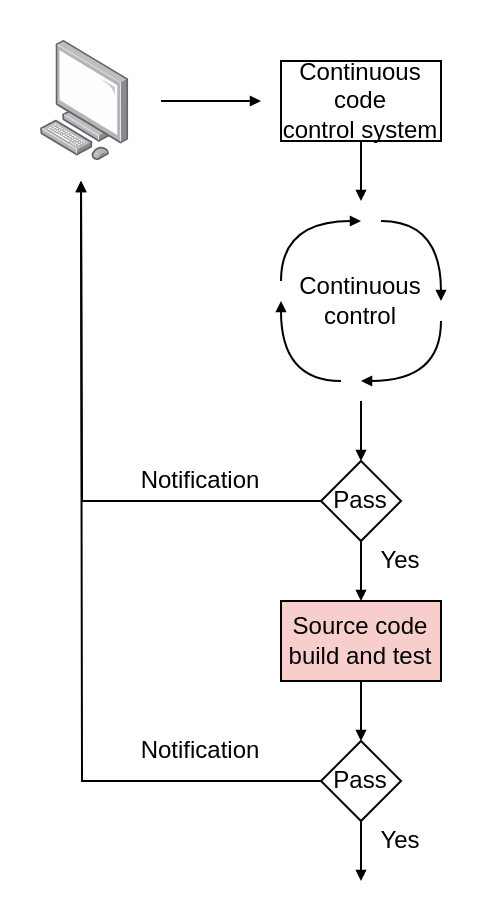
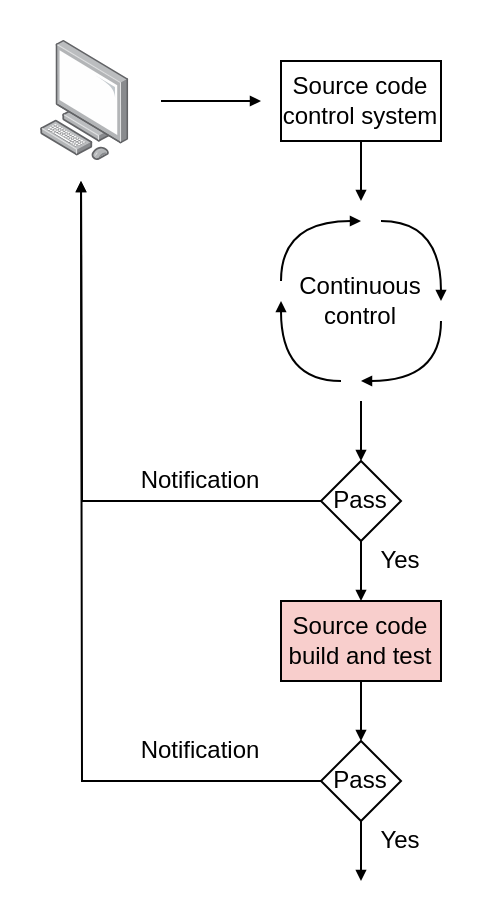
node "Continuous code control system": label "Continuous code control system" -> "Source code control system"
